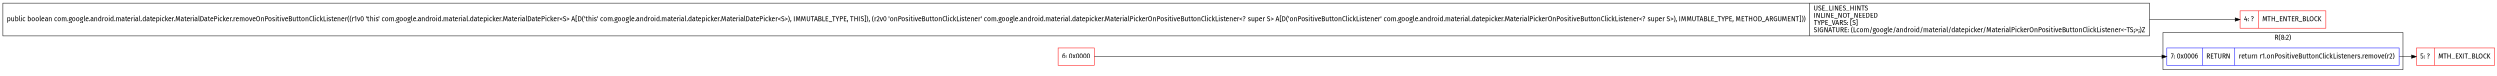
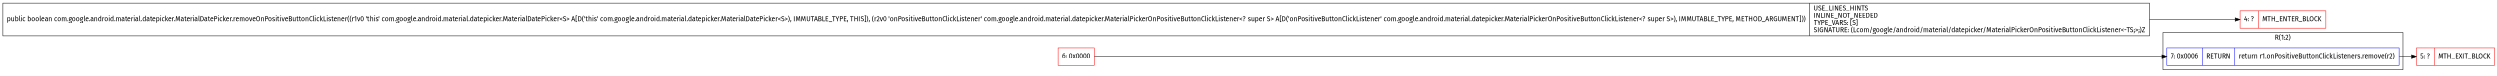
cluster "R(8:2)": label "R(8:2)" -> "R(1:2)"
